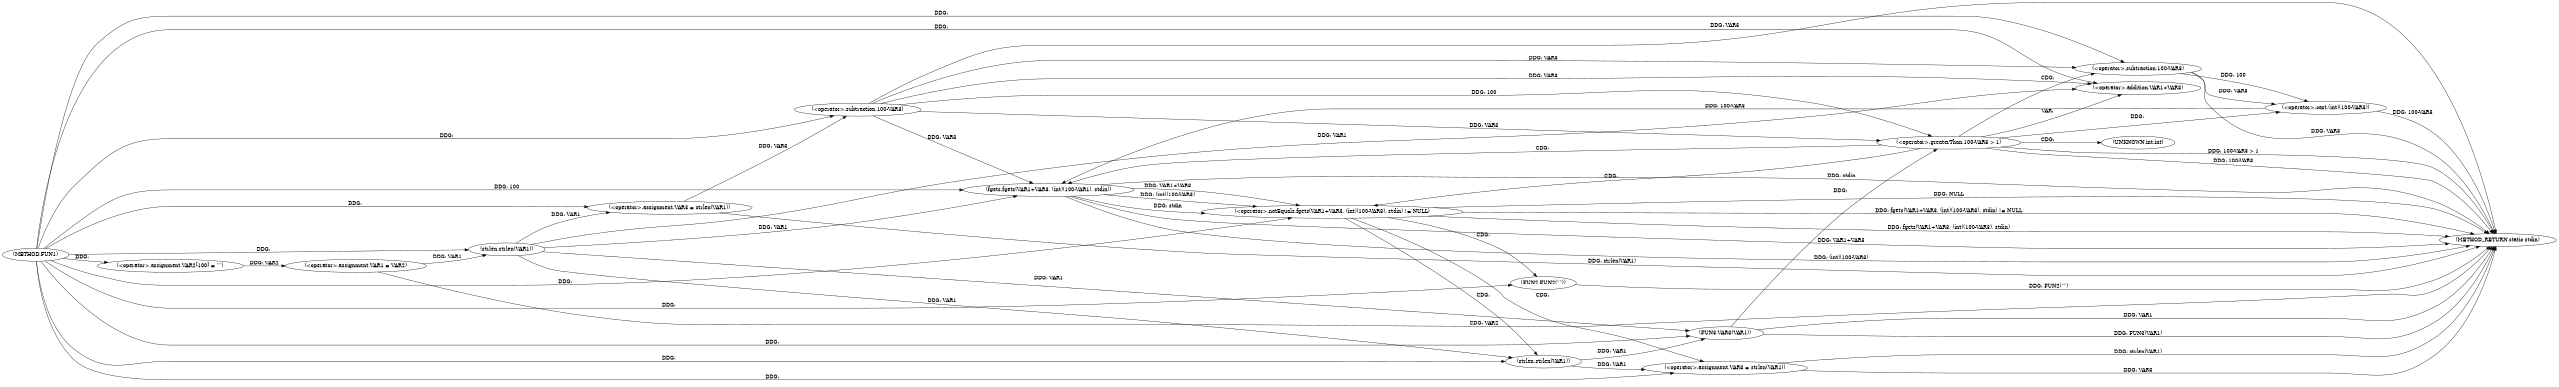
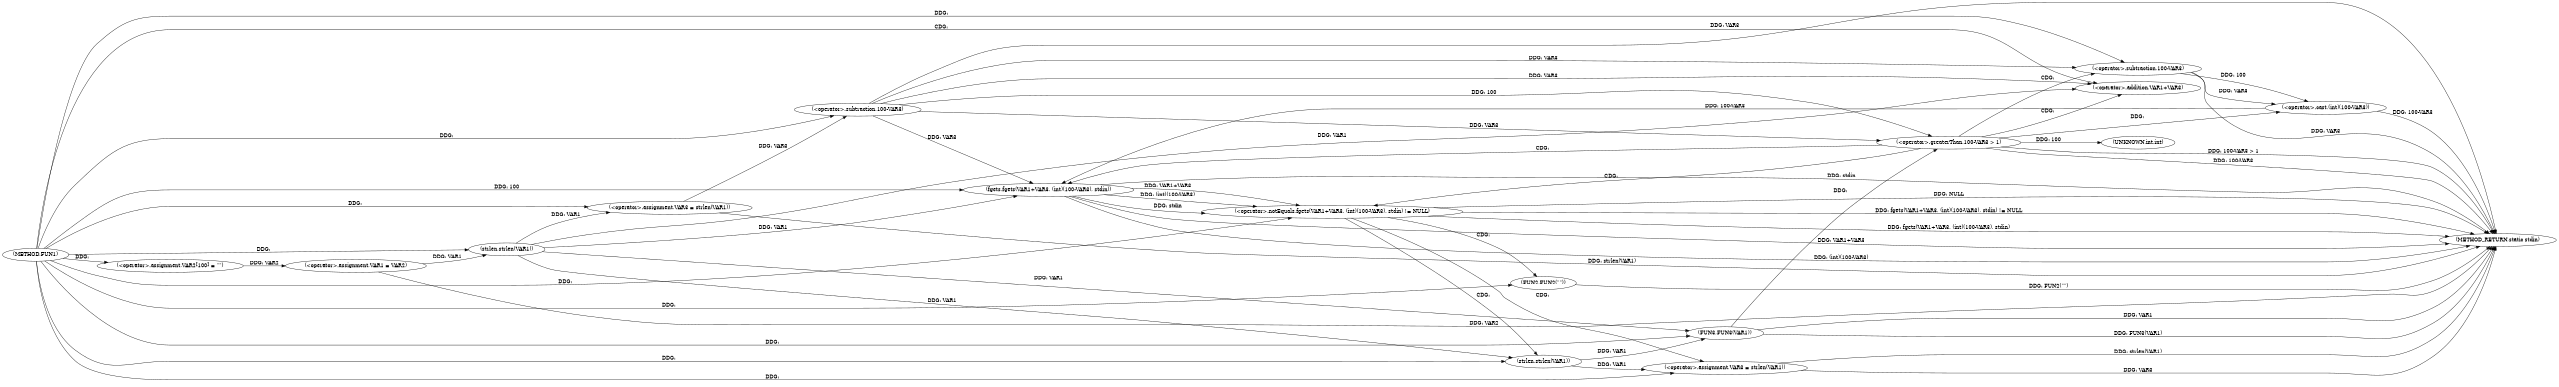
edge "(METHOD,FUN1)" -> "(<operator>.addition,VAR1+VAR3)": label "DDG: " -> "CDG: "
edge "(<operator>.greaterThan,100-VAR3 > 1)" -> "(<operator>.addition,VAR1+VAR3)": label "VAR: " -> "CDG: "
edge "(<operator>.greaterThan,100-VAR3 > 1)" -> "(UNKNOWN,int,int)": label "CDG: " -> "DDG: 100"
node "(fgets,fgets(VAR1+VAR3, (int)(100-VAR1), stdin))": label "(fgets,fgets(VAR1+VAR3, (int)(100-VAR1), stdin))" -> "(fgets,fgets(VAR1+VAR3, (int)(100-VAR3), stdin))"
edge "(<operator>.assignment,VAR1 = VAR2)" -> "(METHOD_RETURN,static stdin)": label "CDG: VAR2" -> "DDG: VAR2"
node "(FUN3,VAR3(VAR1))": label "(FUN3,VAR3(VAR1))" -> "(FUN3,FUN3(VAR1))"
